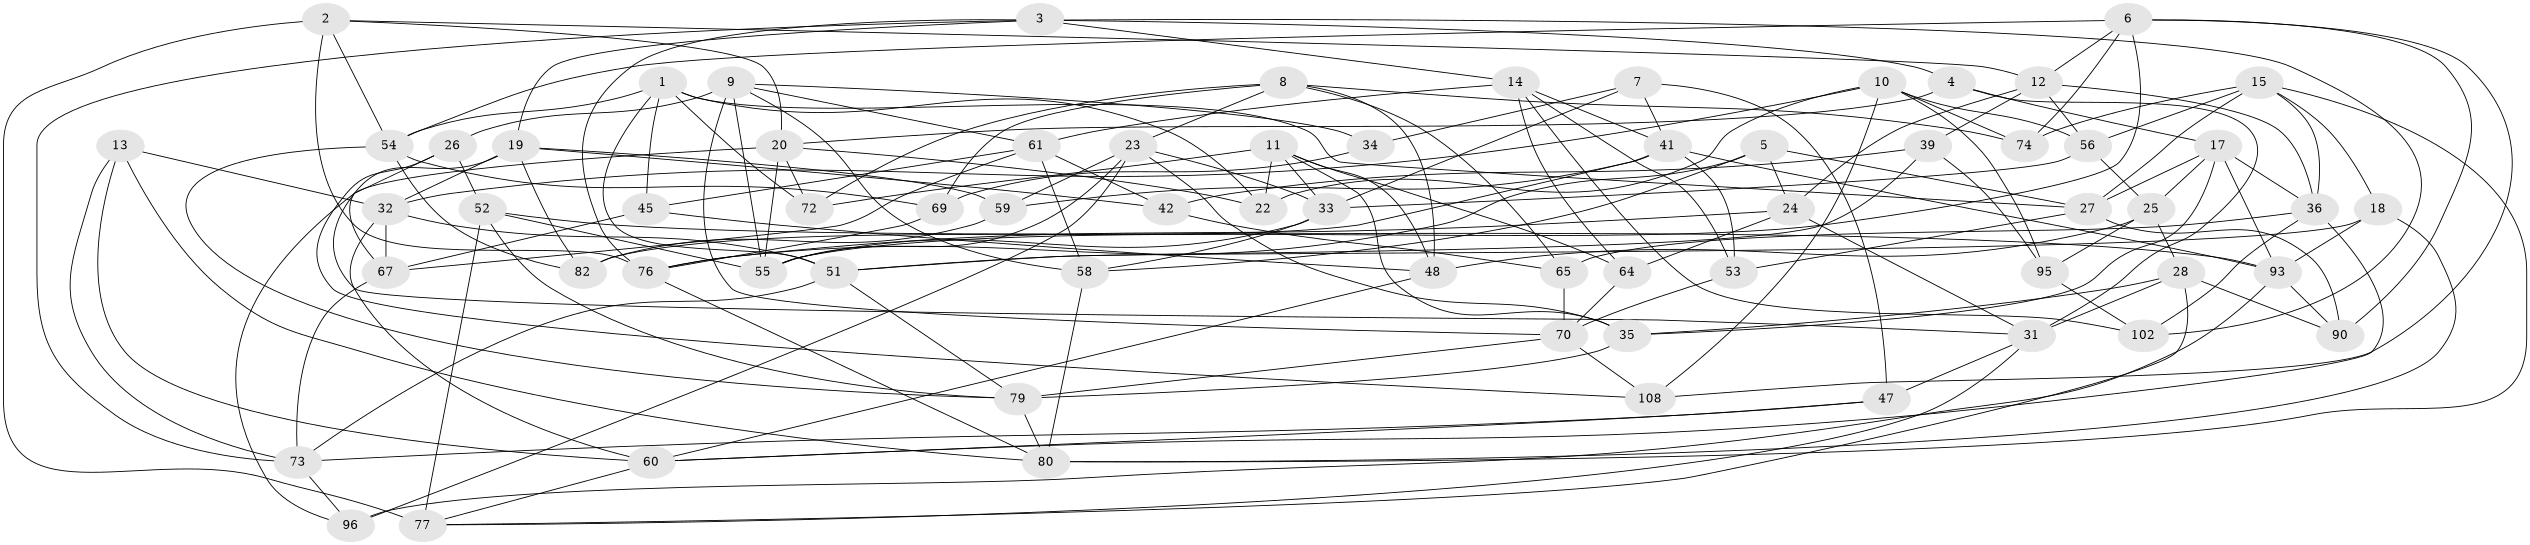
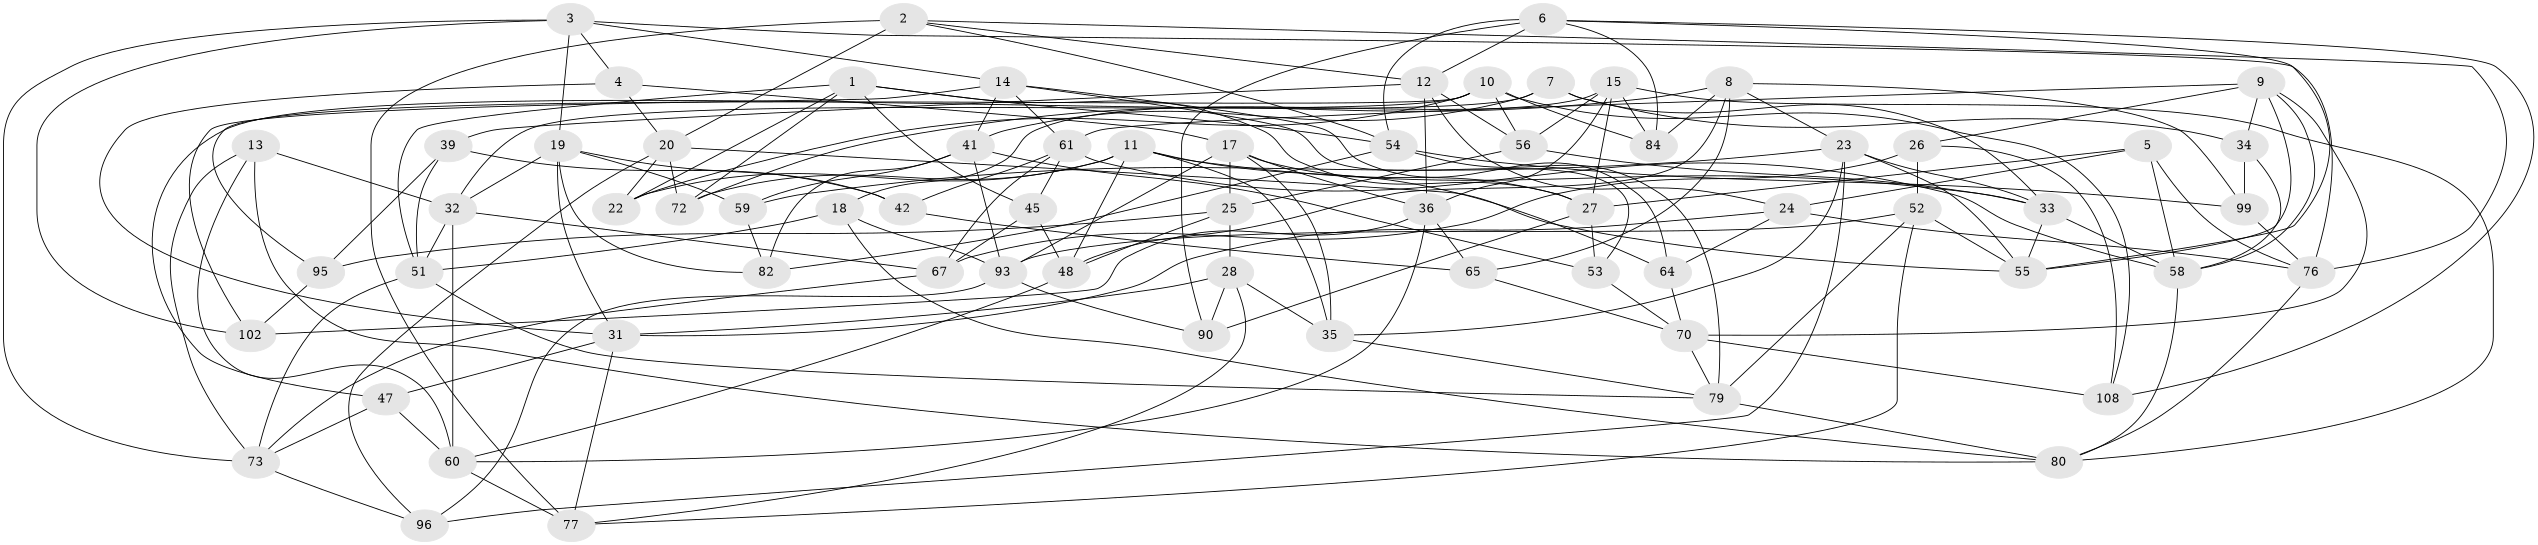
node "74": label "74" -> "84"
node "69": label "69" -> "99"
edge "34" -- "58": added
